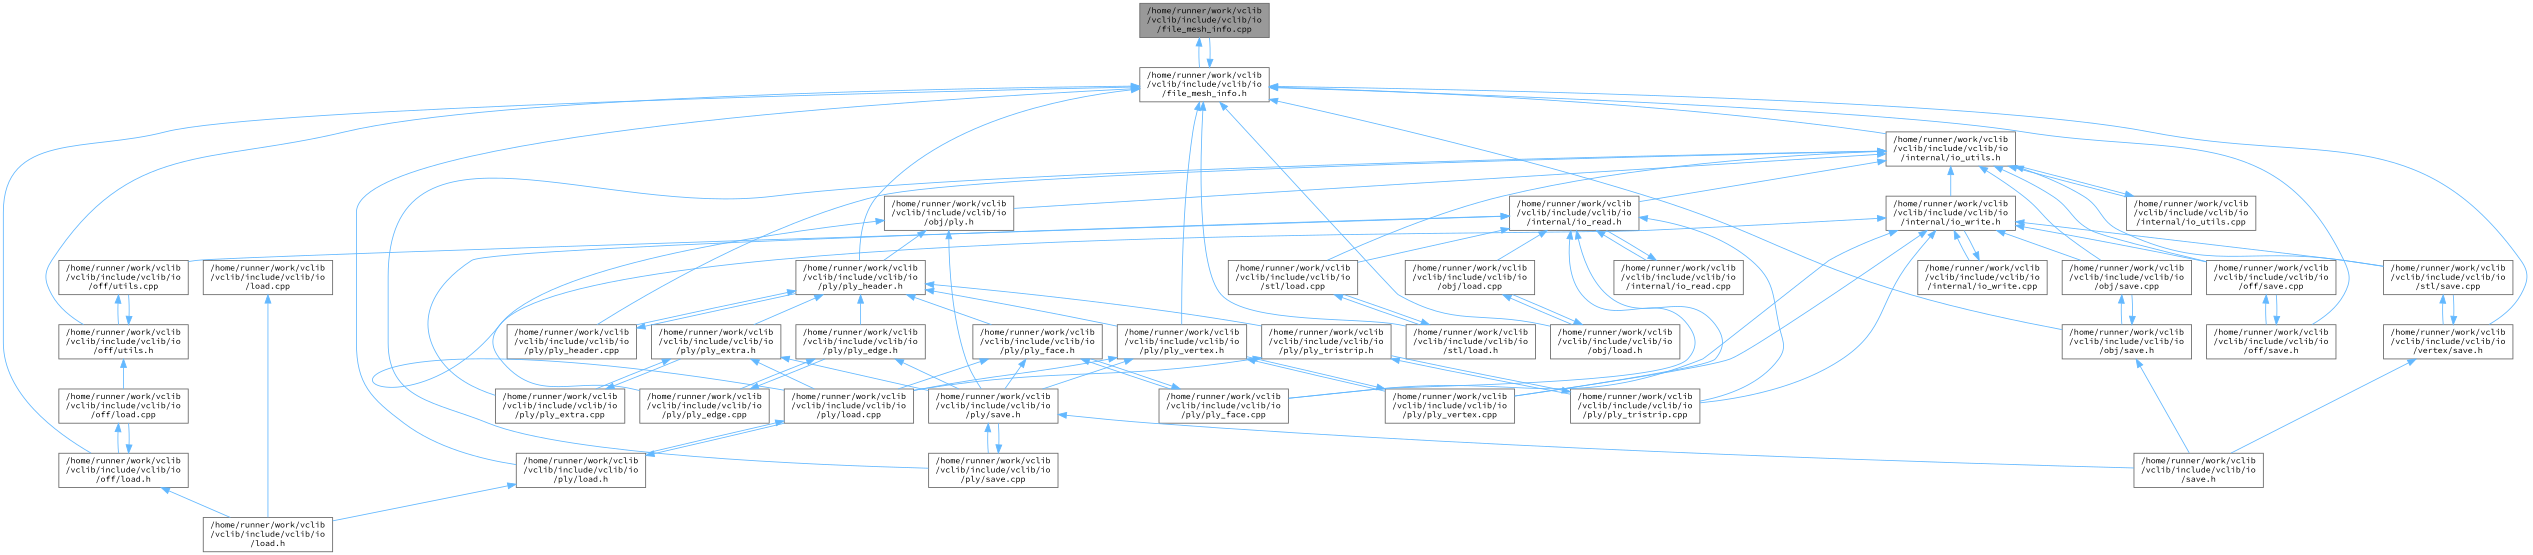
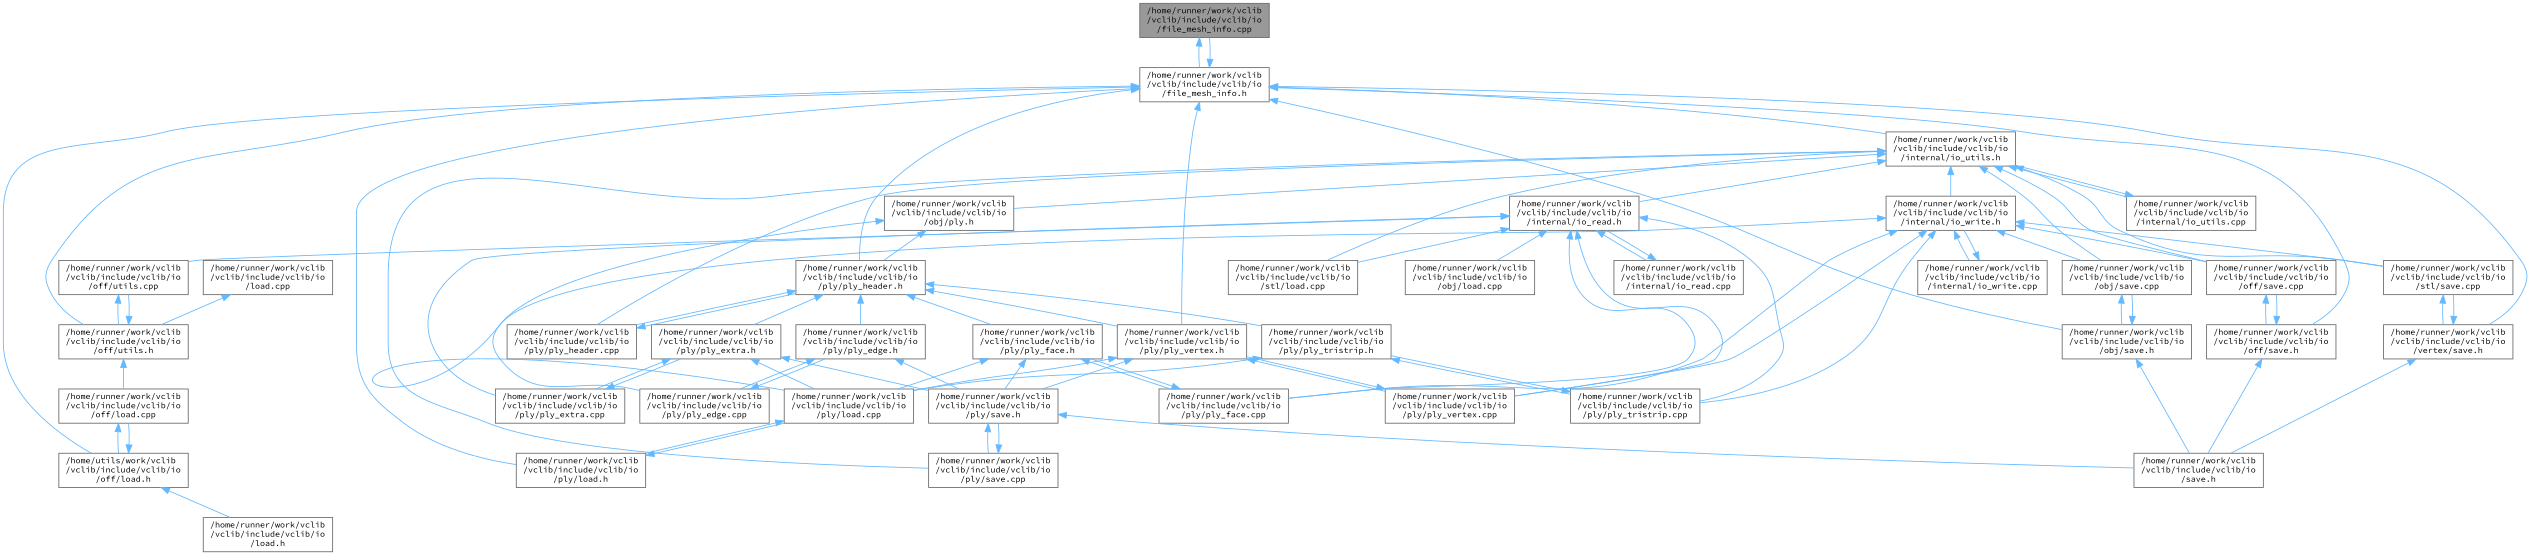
edge "/home/runner/work/vclib /vclib/include/vclib/io /ply/save.h" -> "/home/runner/work/vclib /vclib/include/vclib/io /obj/ply.h": removed
node "/home/runner/work/vclib /vclib/include/vclib/io /stl/load.h": removed
node "/home/runner/work/vclib /vclib/include/vclib/io /obj/load.h": removed
edge "/home/runner/work/vclib /vclib/include/vclib/io /load.h" -> "/home/runner/work/vclib /vclib/include/vclib/io /load.cpp": now "/home/runner/work/vclib /vclib/include/vclib/io /off/utils.h" -> "/home/runner/work/vclib /vclib/include/vclib/io /load.cpp"
edge "/home/runner/work/vclib /vclib/include/vclib/io /save.h" -> "/home/runner/work/vclib /vclib/include/vclib/io /off/save.h": added
node "/home/runner/work/vclib /vclib/include/vclib/io /off/load.h": label "/home/runner/work/vclib /vclib/include/vclib/io /off/load.h" -> "/home/utils/work/vclib /vclib/include/vclib/io /off/load.h"
edge "/home/runner/work/vclib /vclib/include/vclib/io /load.h" -> "/home/runner/work/vclib /vclib/include/vclib/io /ply/load.h": removed
